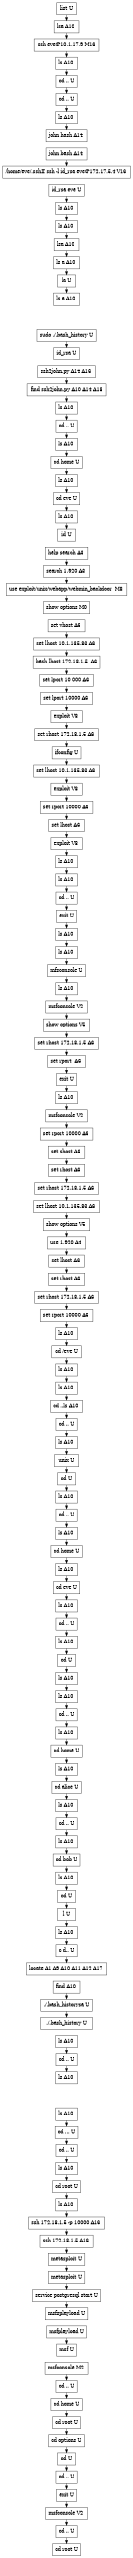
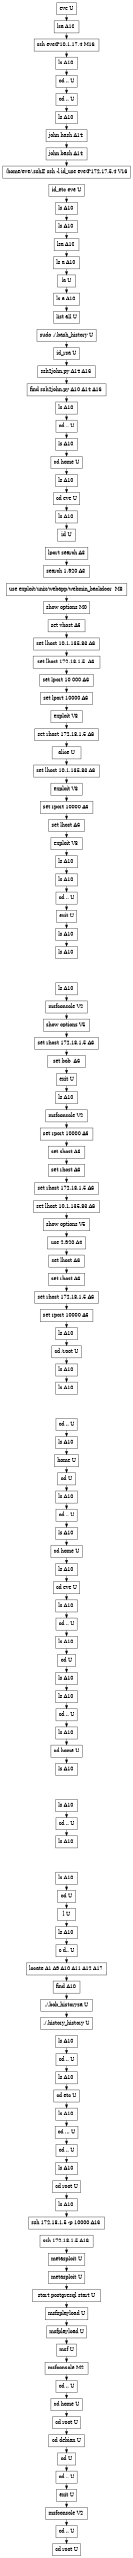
node "list U": label "list U" -> "eve U"
node "ssh eve@10.1.17.9 M16": label "ssh eve@10.1.17.9 M16" -> "ssh eve@10.1.17.4 M16"
edge "john hash A14" -> "john bash A14": added
node "/home/eve/.ssh# ssh -l id_rsa eve@172.17.5.4 V16": label "/home/eve/.ssh# ssh -l id_rsa eve@172.17.5.4 V16" -> "/home/eve/.ssh# ssh -l id_use eve@172.17.5.4 V16"
node "id_rsa eve U": label "id_rsa eve U" -> "id_etc eve U"
node "list all U": added
edge "id_rsa U" -> "ssh2john.py A14 A16": added
node "find ssh2john.py A10 A14 A18": label "find ssh2john.py A10 A14 A18" -> "find ssh2john.py A10 A14 A16"
node "help search A3": label "help search A3" -> "lport search A3"
edge "search 1.920 A3" -> "use exploit/unix/webapp/webmin_backdoor  M8": removed
edge "show options M0" -> "set vhost A6": added
node "bash lhost 172.18.1.5  A6": label "bash lhost 172.18.1.5  A6" -> "set lhost 172.18.1.5  A6"
node "ifconfig U": label "ifconfig U" -> "alice U"
node "mfsconsole U": removed
node "set rport  A6": label "set rport  A6" -> "set bob  A6"
node "use 1.920 A4": label "use 1.920 A4" -> "use 2.920 A4"
node "cd /eve U": label "cd /eve U" -> "cd /root U"
node "cd ..ls A10": removed
node "unix U": label "unix U" -> "home U"
node "cd alice U": removed
node "cd bob U": removed
edge "locate A1 A9 A10 A11 A12 A17" -> "find A10": added
node "./.bash_historysa U": label "./.bash_historysa U" -> "./.bob_historysa U"
node "./.bash_history U": label "./.bash_history U" -> "./.history_history U"
node "cd etc U": added
edge "ssh 172.18.1.5 -p 10000 A16" -> "ssh 172.18.1.5 A16": removed
node "service postgresql start U": label "service postgresql start U" -> "start postgresql start U"
edge "msfsplayload U" -> "msfplayload U": added
edge "msf U" -> "msfconsole M2": added
node "cd options U": label "cd options U" -> "cd debian U"
